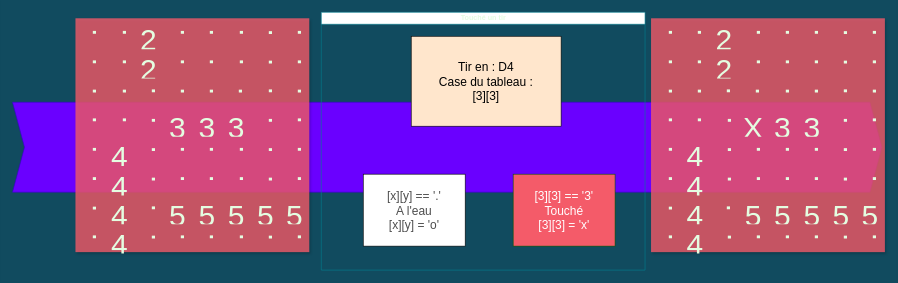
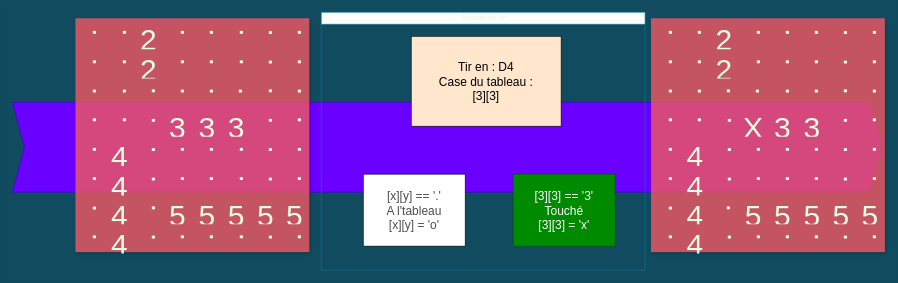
node "[x][y] == '.' A l'eau [x][y] = 'o'": label "[x][y] == '.' A l'eau [x][y] = 'o'" -> "[x][y] == '.' A l'tableau [x][y] = 'o'"
node "[3][3] == '3' Touché [3][3] = 'x'": fillcolor #f45b69 -> #008a00
